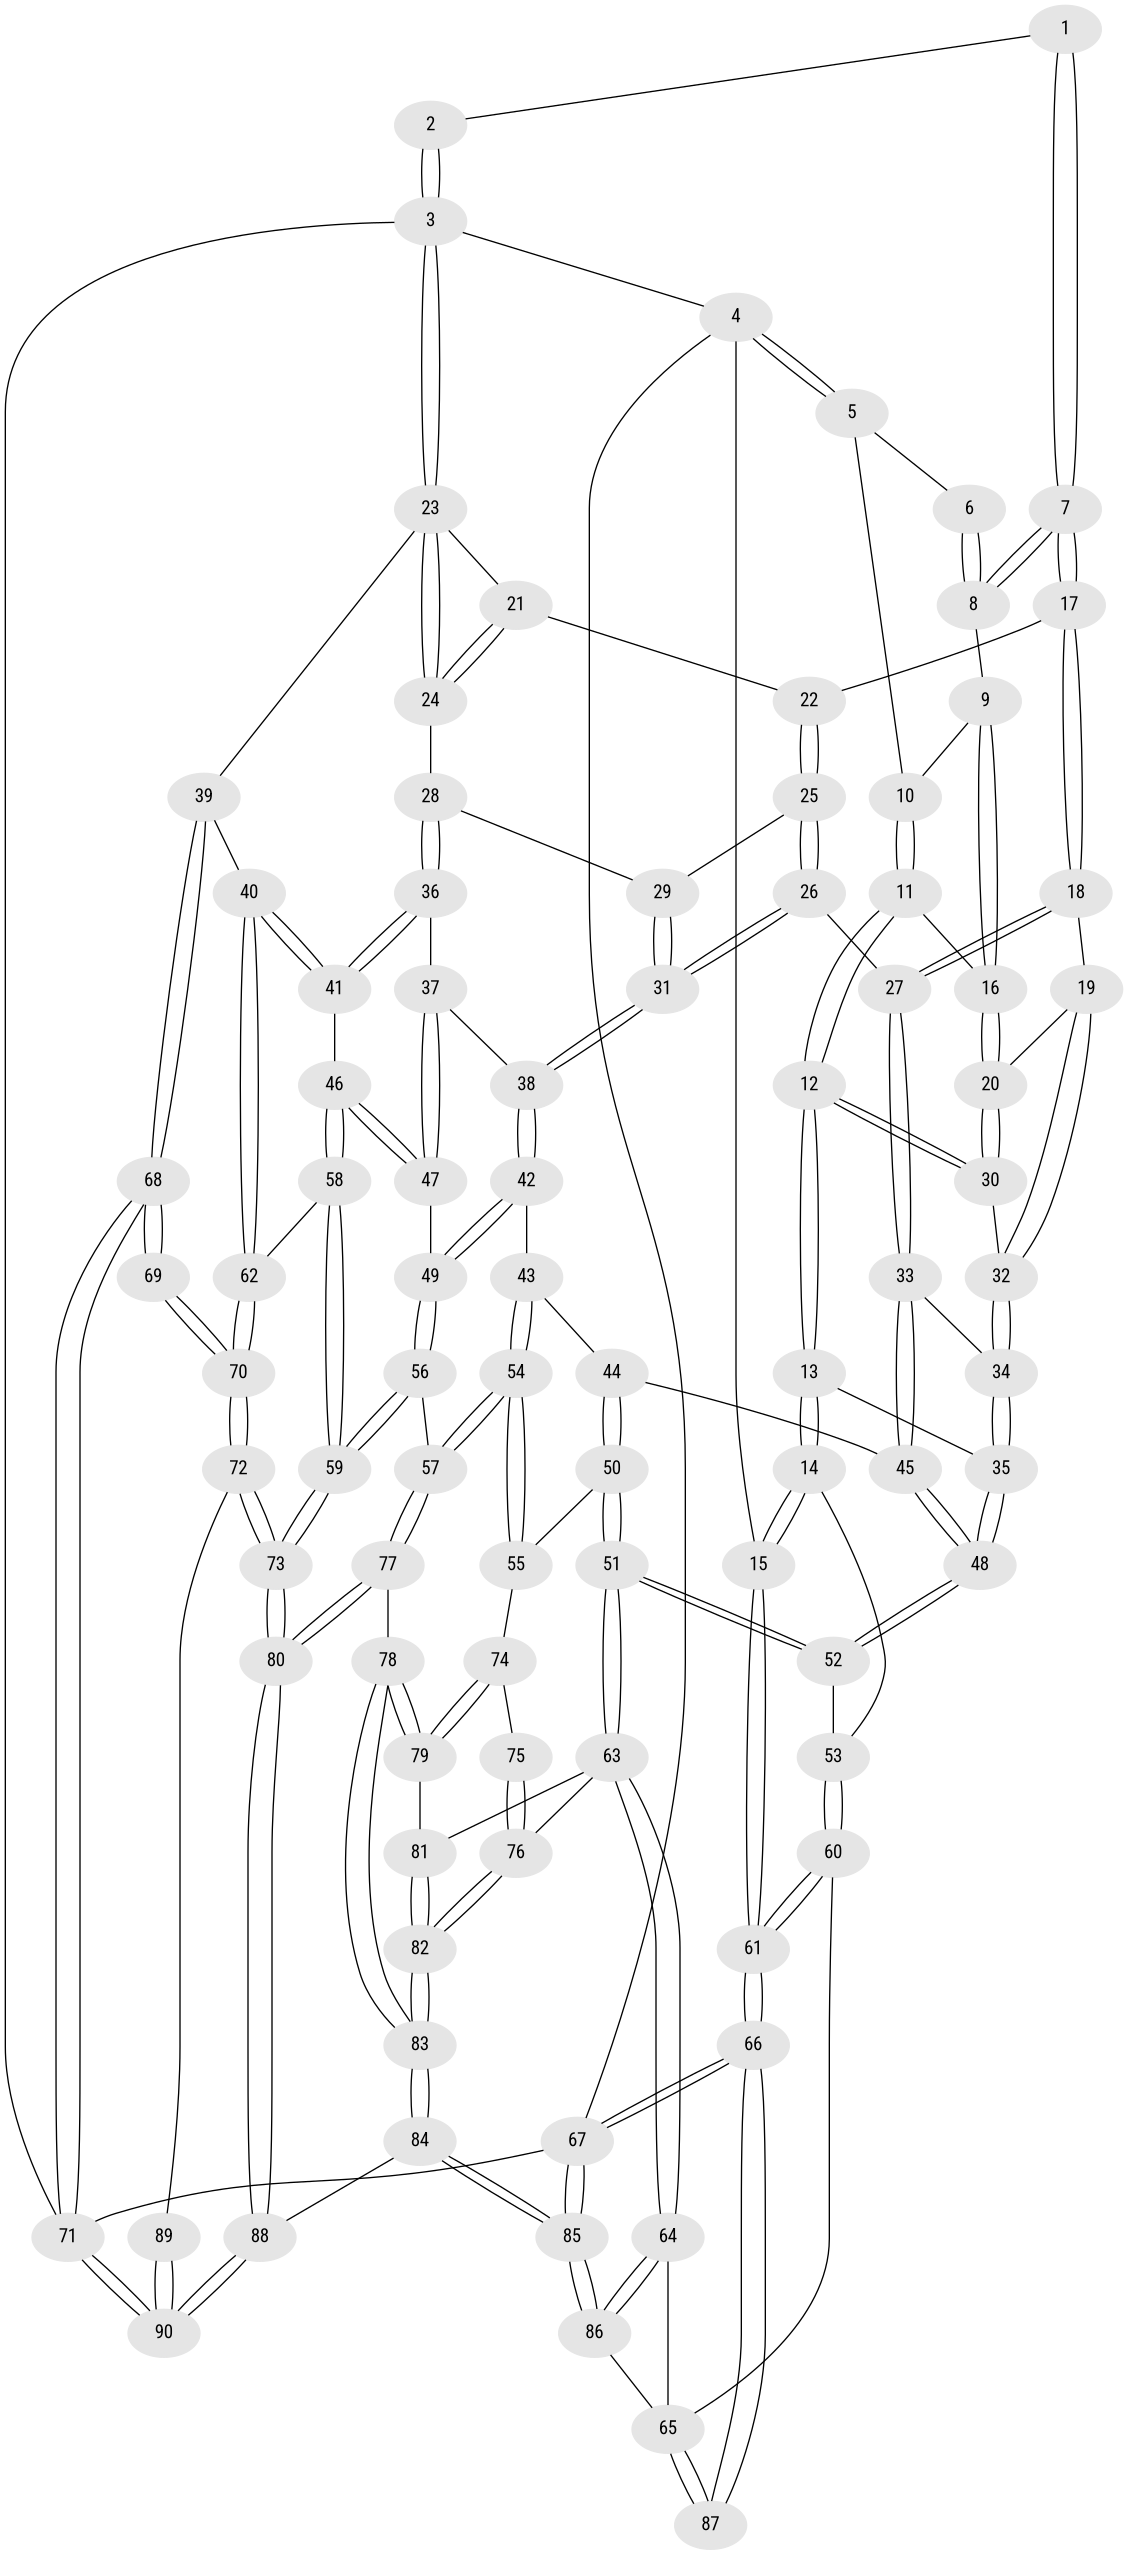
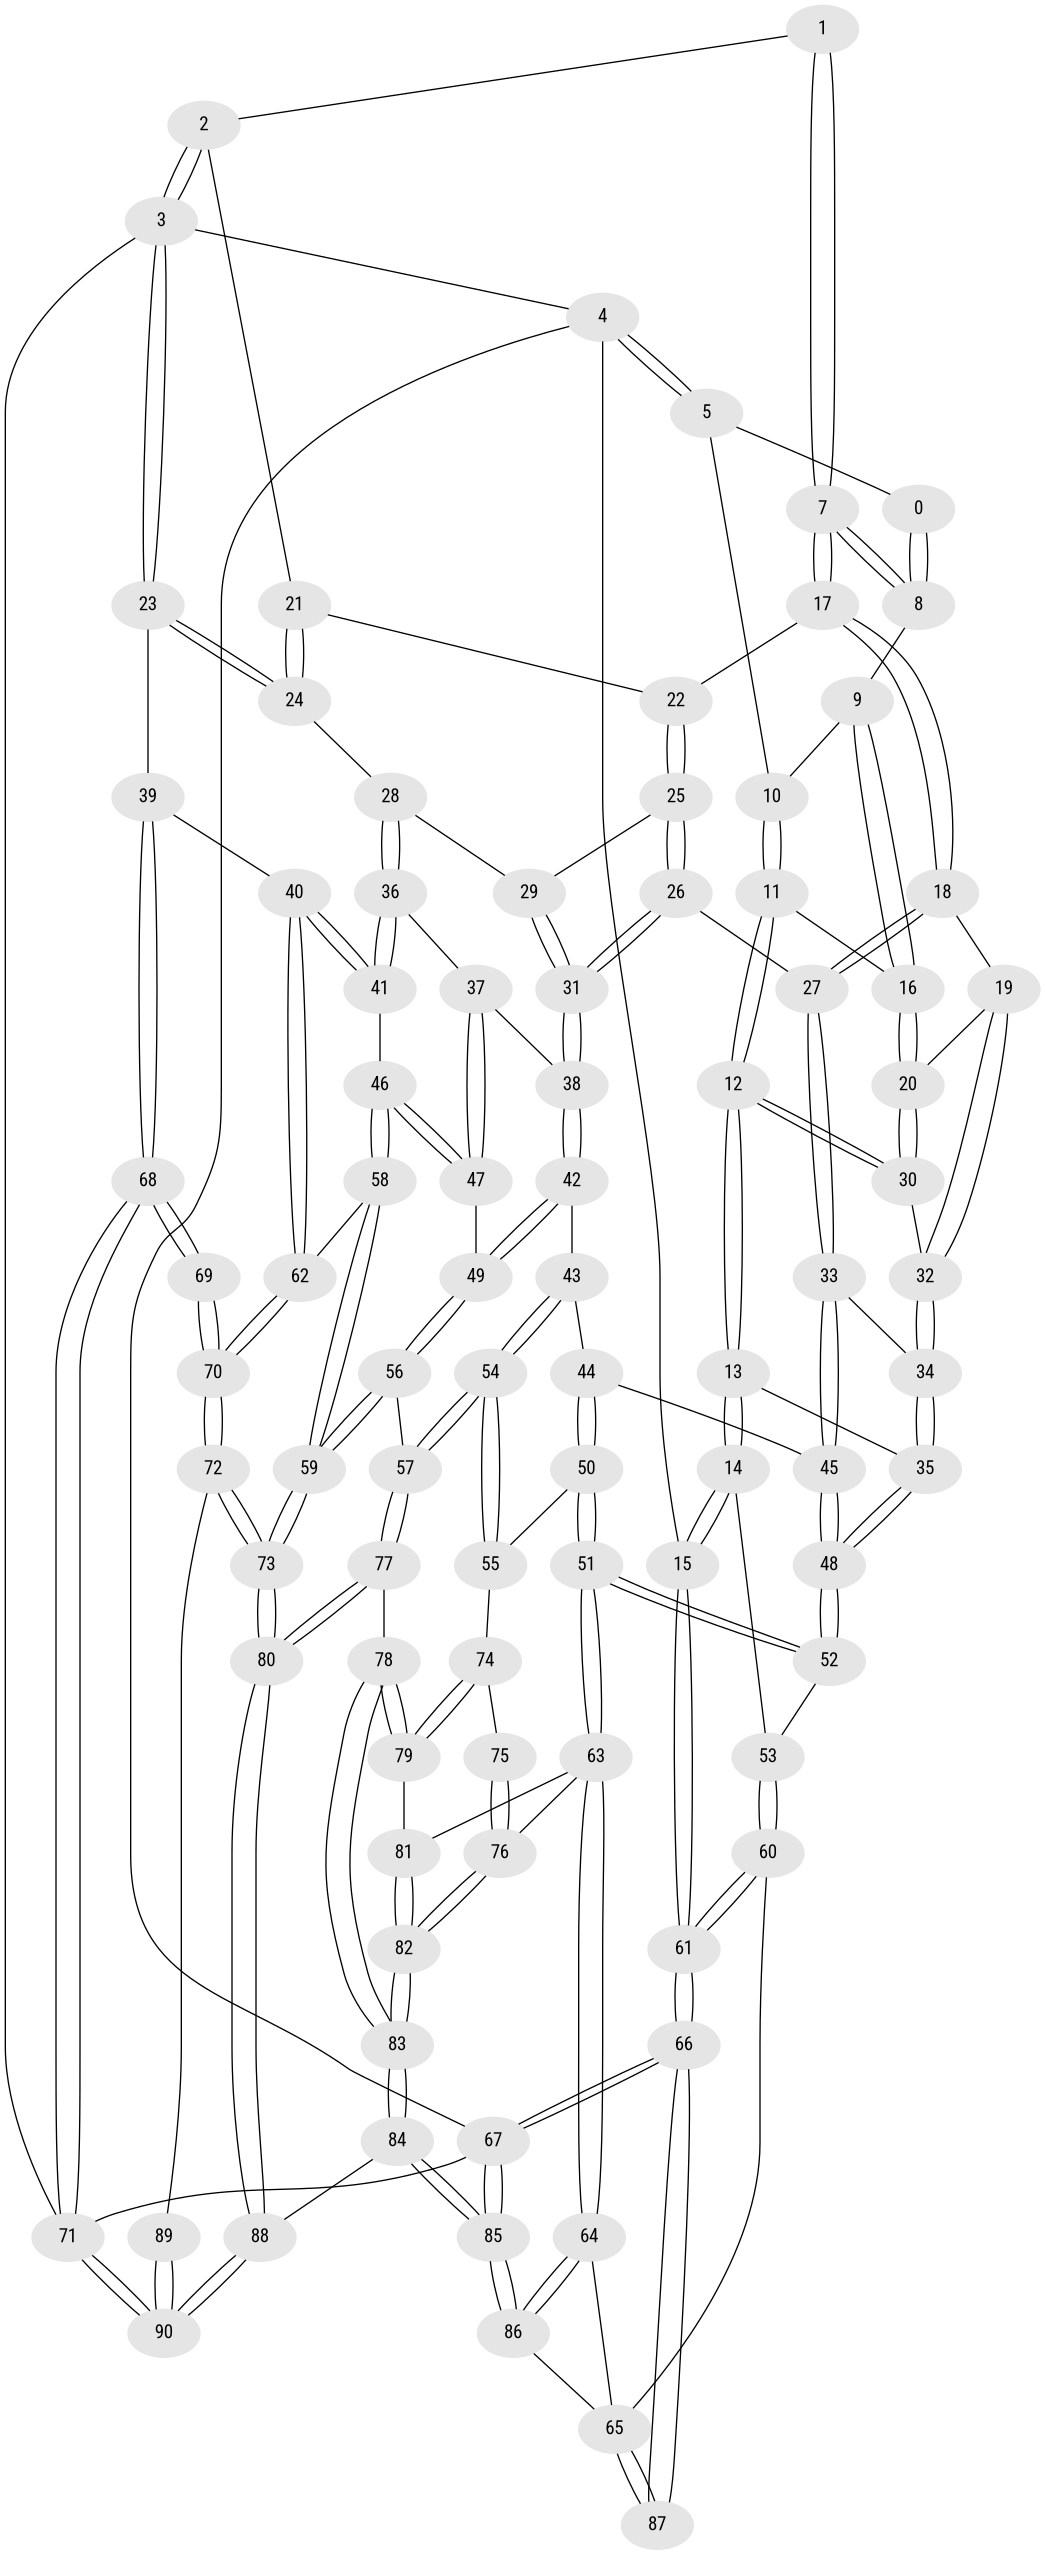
node "6": label "6" -> "0"
edge "23" -- "21": now "2" -- "21"
